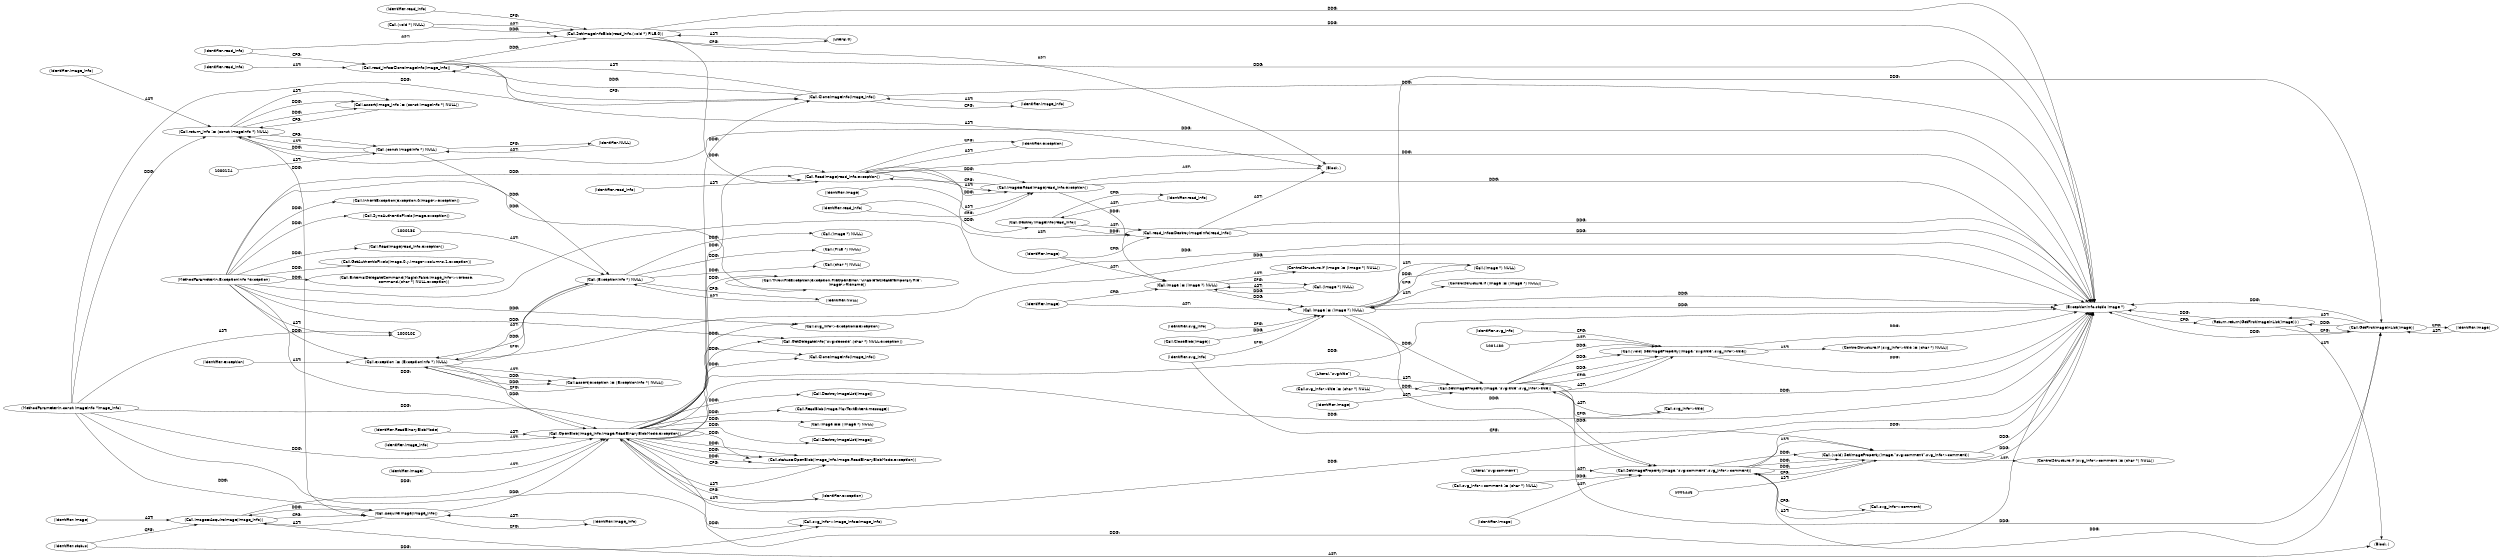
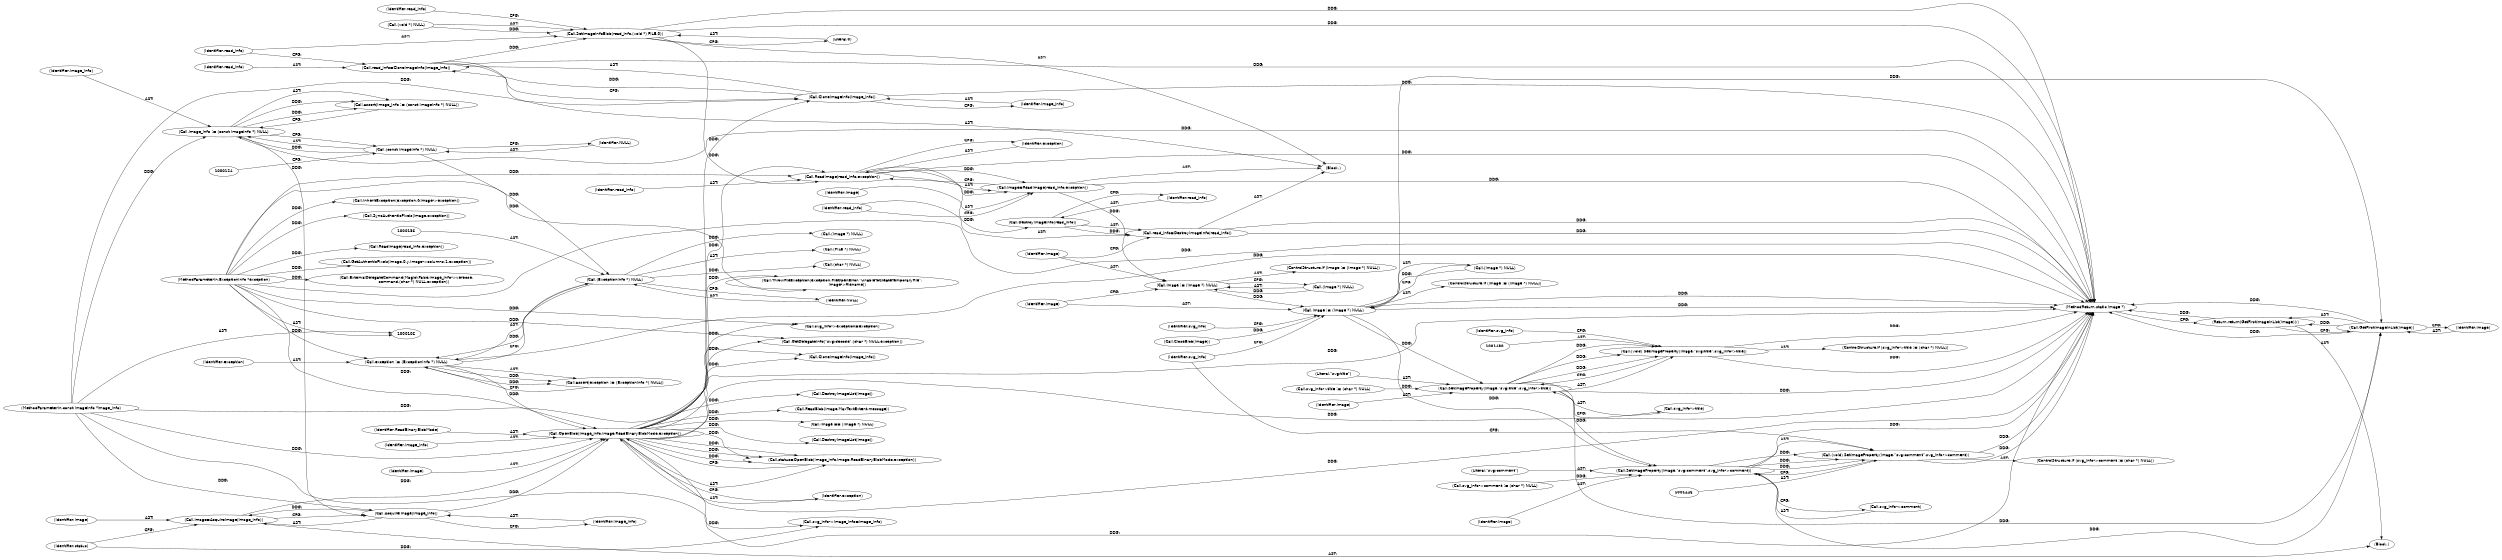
node "(Call,return_info != (const ImageInfo *) NULL)": label "(Call,return_info != (const ImageInfo *) NULL)" -> "(Call,image_info != (const ImageInfo *) NULL)"
edge "1000124" -> "(Call,(const ImageInfo *) NULL)": label "AST: " -> "CFG: "
edge "(Call,(ExceptionInfo *) NULL)" -> "(Call,(FILE *) NULL)": label "DDG: " -> "AST: "
node "(ExceptionInfo,static Image *)": label "(ExceptionInfo,static Image *)" -> "(MethodReturn,static Image *)"
